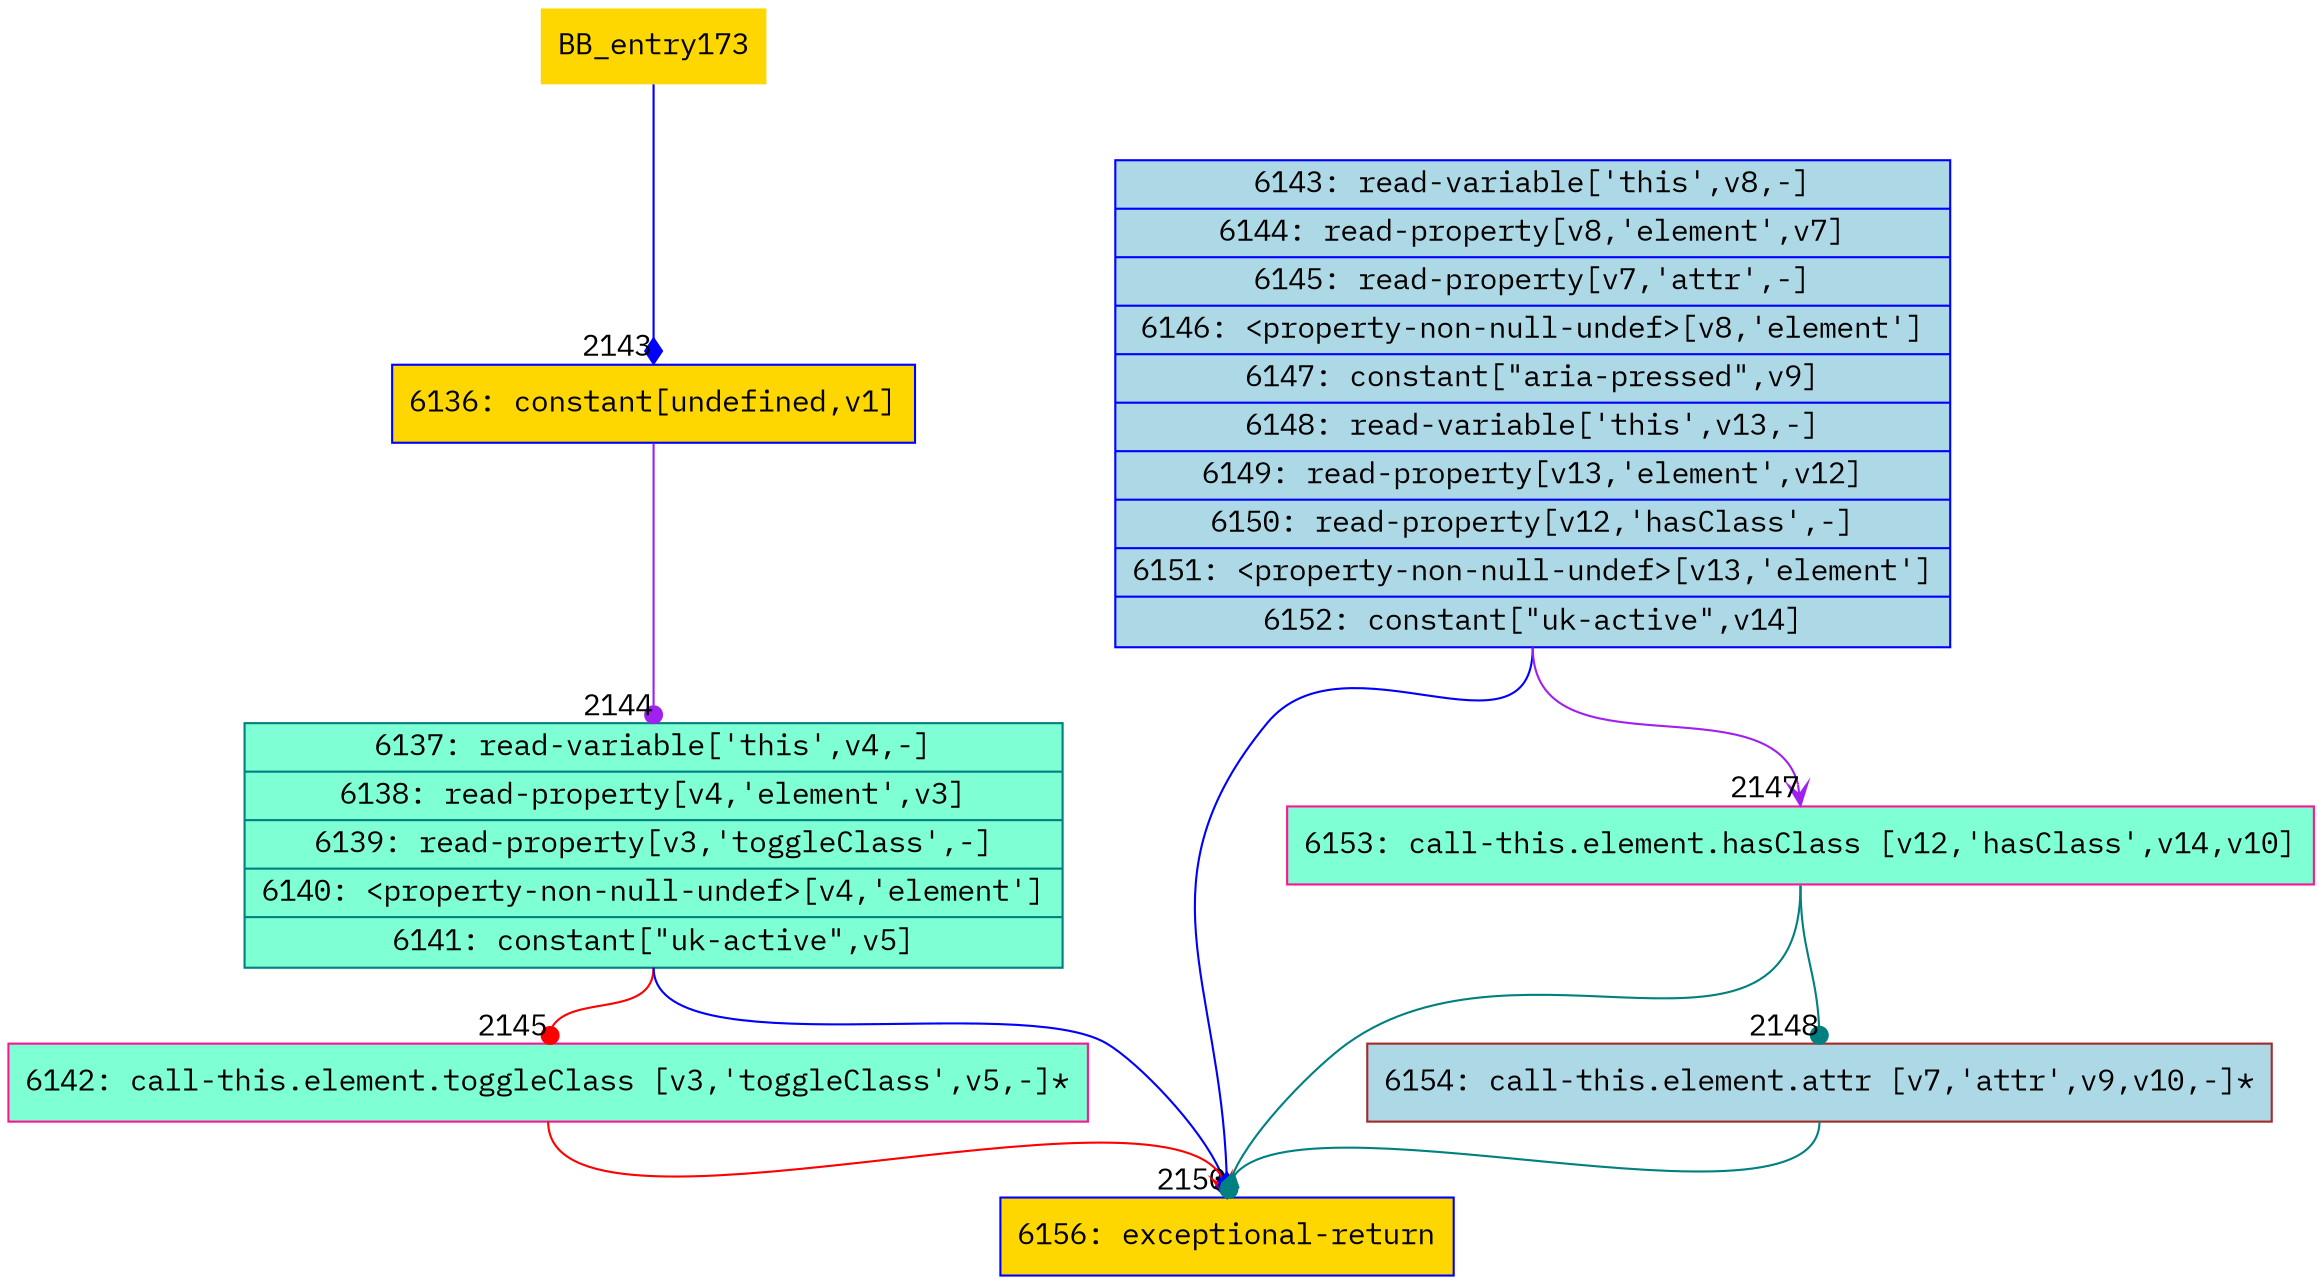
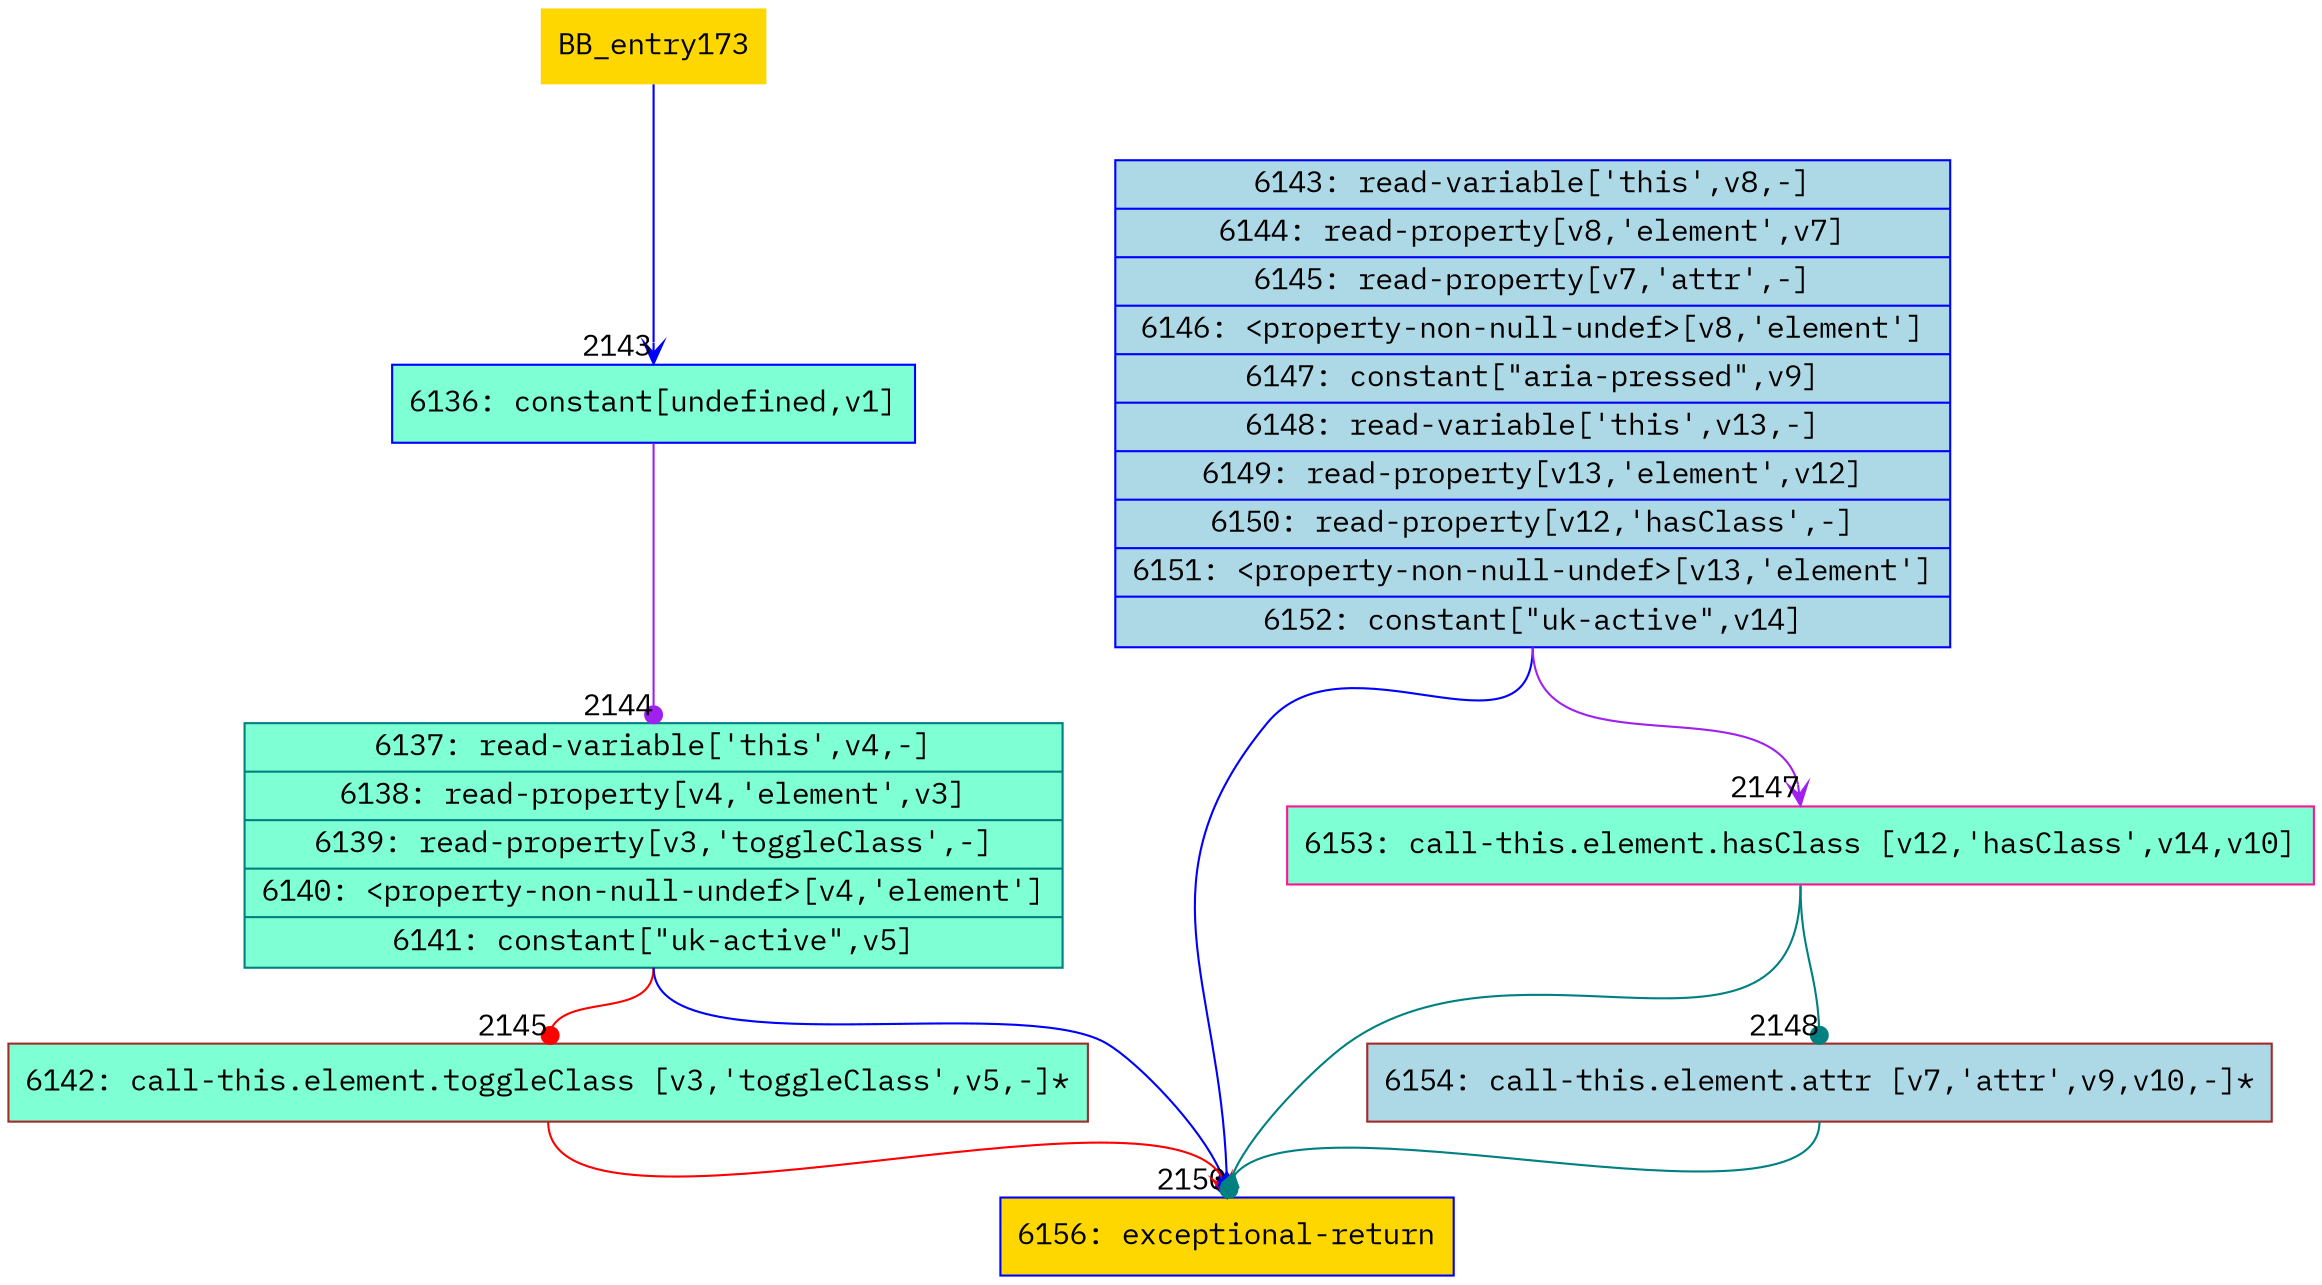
edge "BB_entry173" -> "6136: constant[undefined,v1]": arrowhead diamond -> vee
node "6136: constant[undefined,v1]": fillcolor gold -> aquamarine
node "6142: call-this.element.toggleClass [v3,'toggleClass',v5,-]*": color deeppink -> brown
